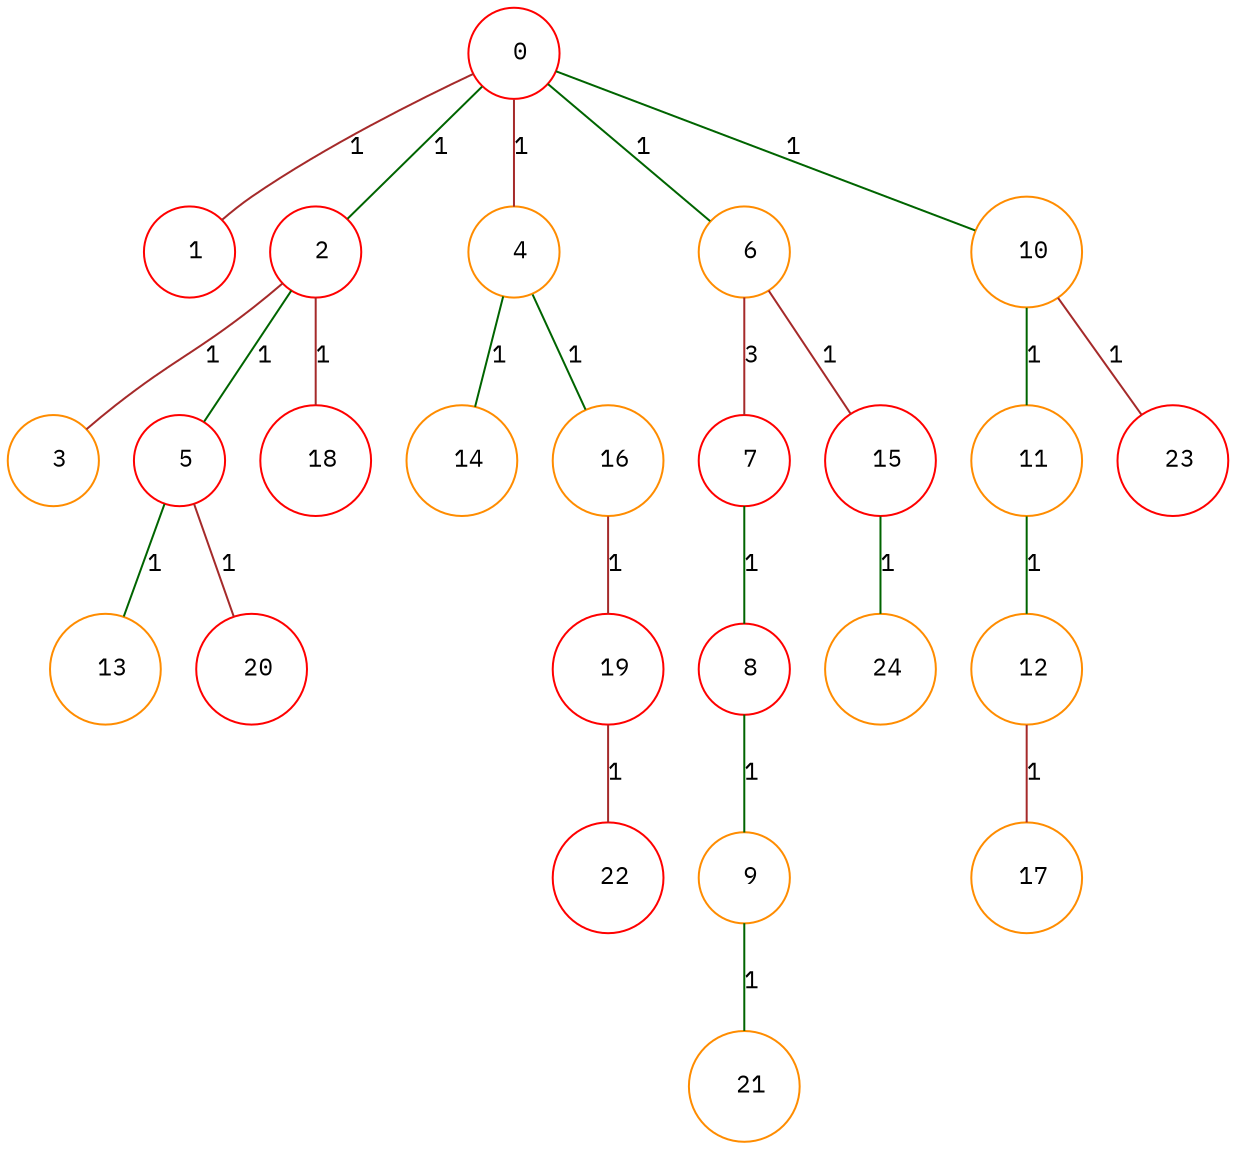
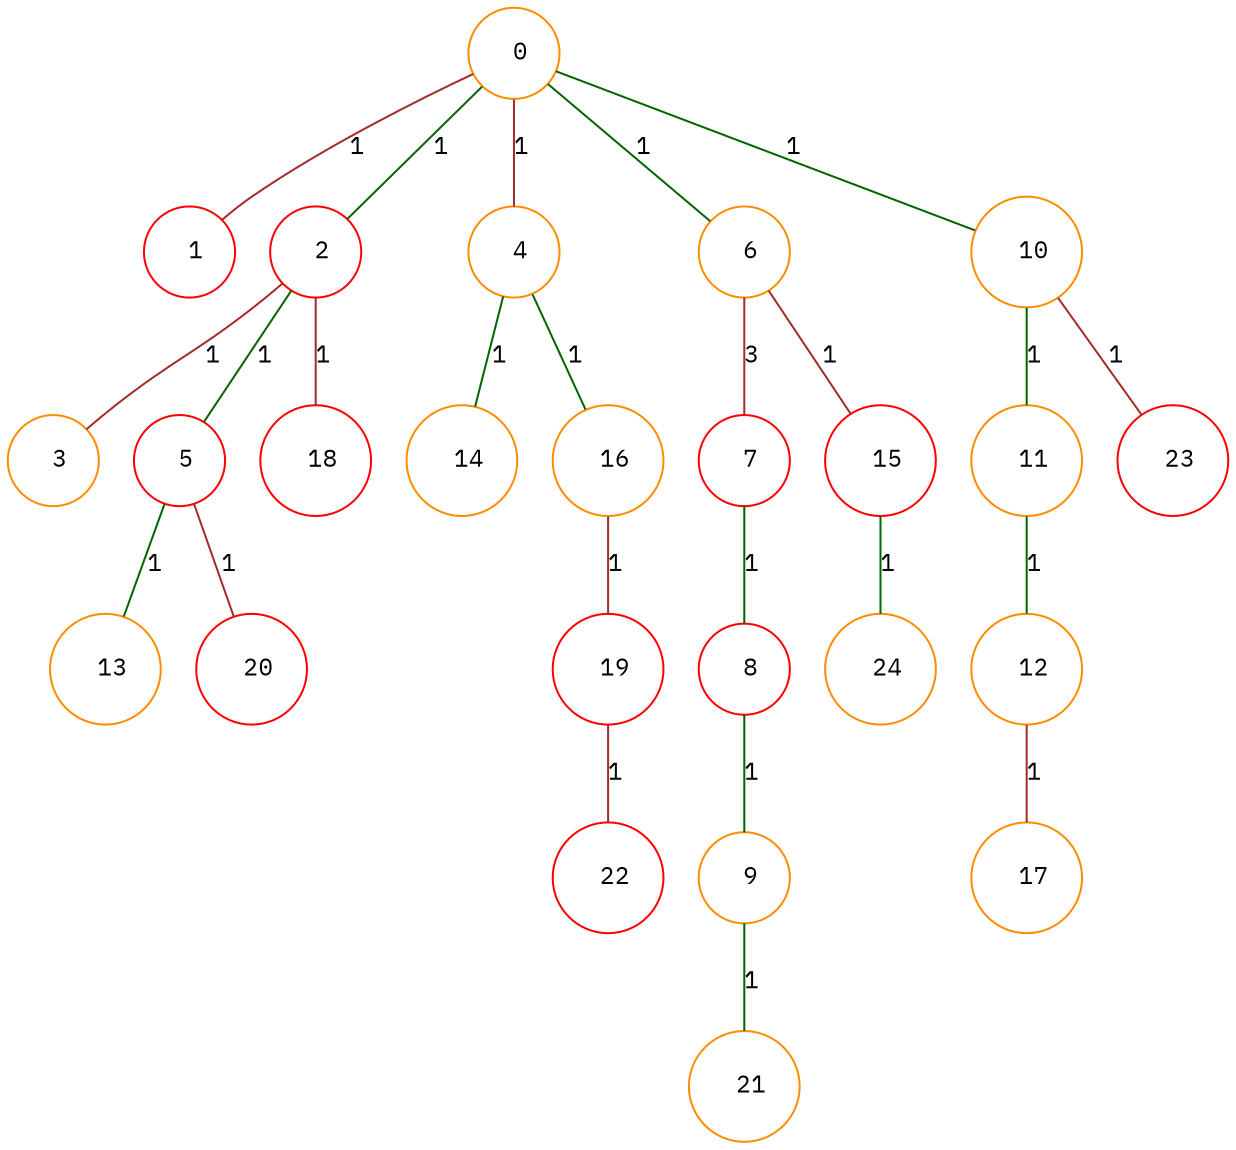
node "0": color red -> darkorange
